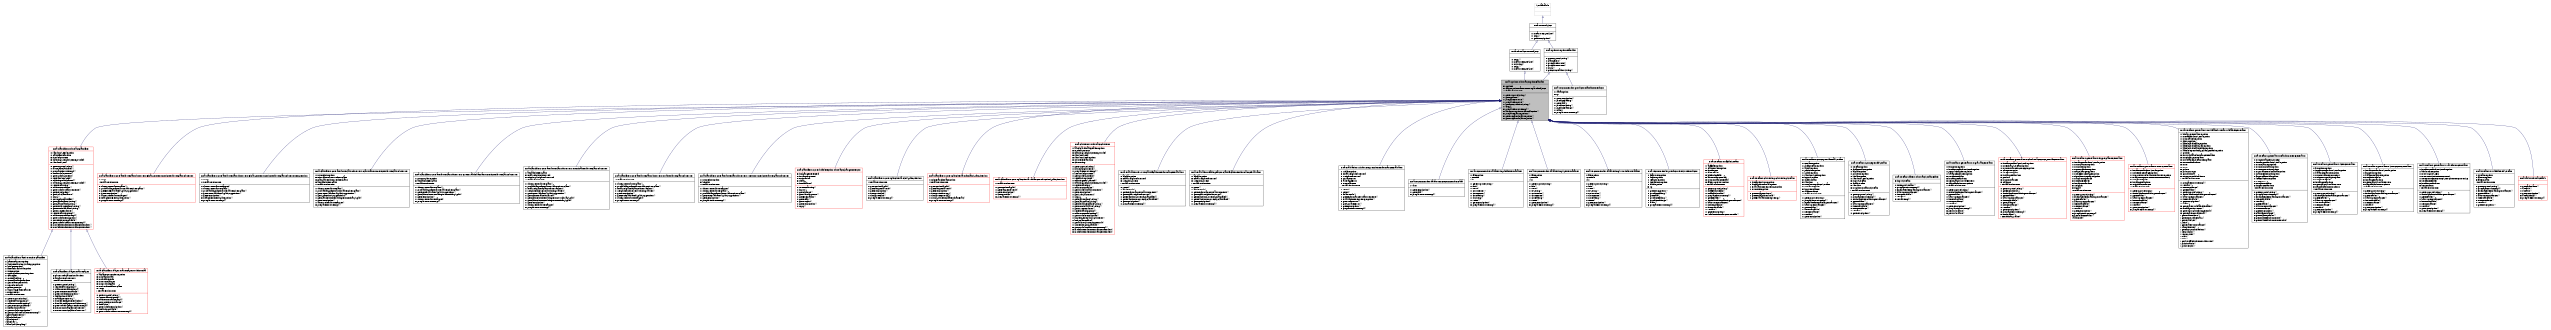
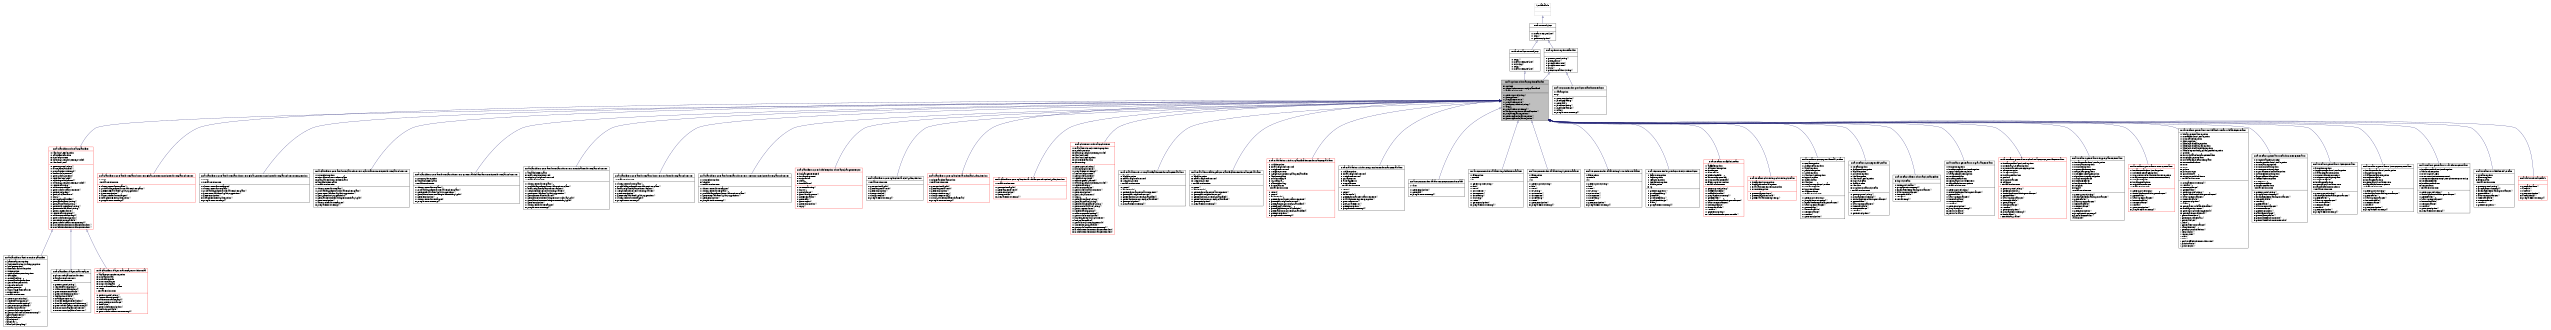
node "moa.options.OptionHandler": text "+ classifiers()" -> "+ getOptions()"
node "moa.options.AbstractOptionHandler": text "# classOptionNamesToPreparedObjects" -> "# getFractionIncorrectlyClassified"
node "moa.clusterers.AbstractClusterer": text "+ labelCardinalityRatioOption" -> "+ evaluateMicroClusteringOption"
node "moa.evaluation.WindowClassificationPerformanceEvaluator": added
node "moa.streams.generators.HyperplaneGenerator": color red -> black
